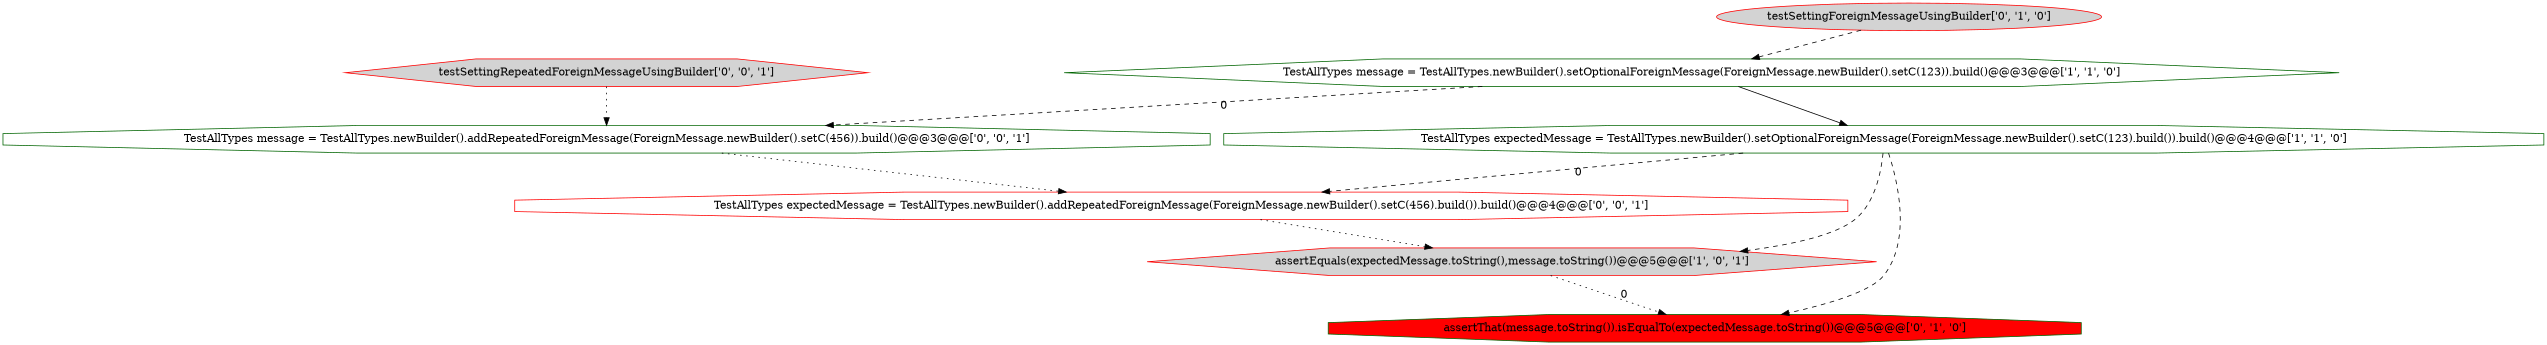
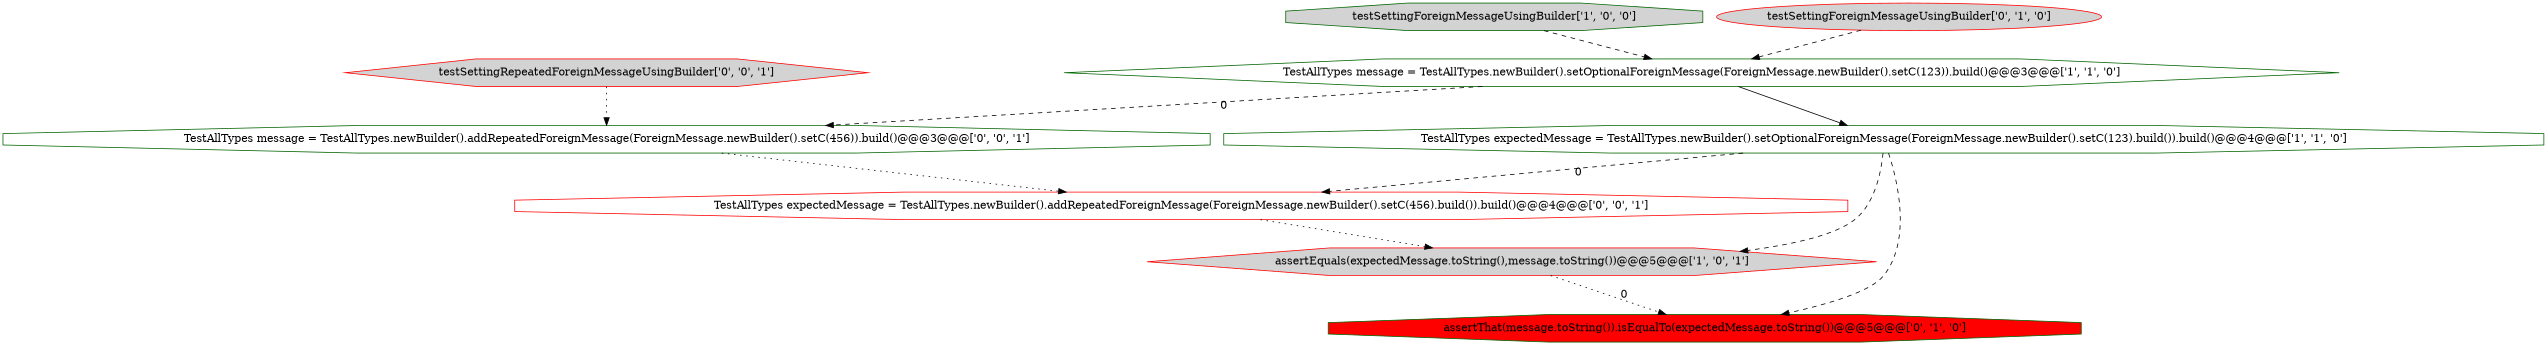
node "testSettingForeignMessageUsingBuilder['1', '0', '0']": added
